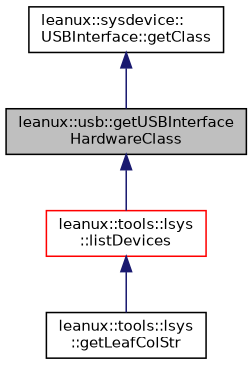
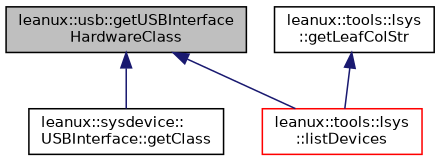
edge "leanux::usb::getUSBInterface HardwareClass" -> "leanux::sysdevice:: USBInterface::getClass": reversed
edge "leanux::tools::lsys ::getLeafColStr" -> "leanux::tools::lsys ::listDevices": reversed
